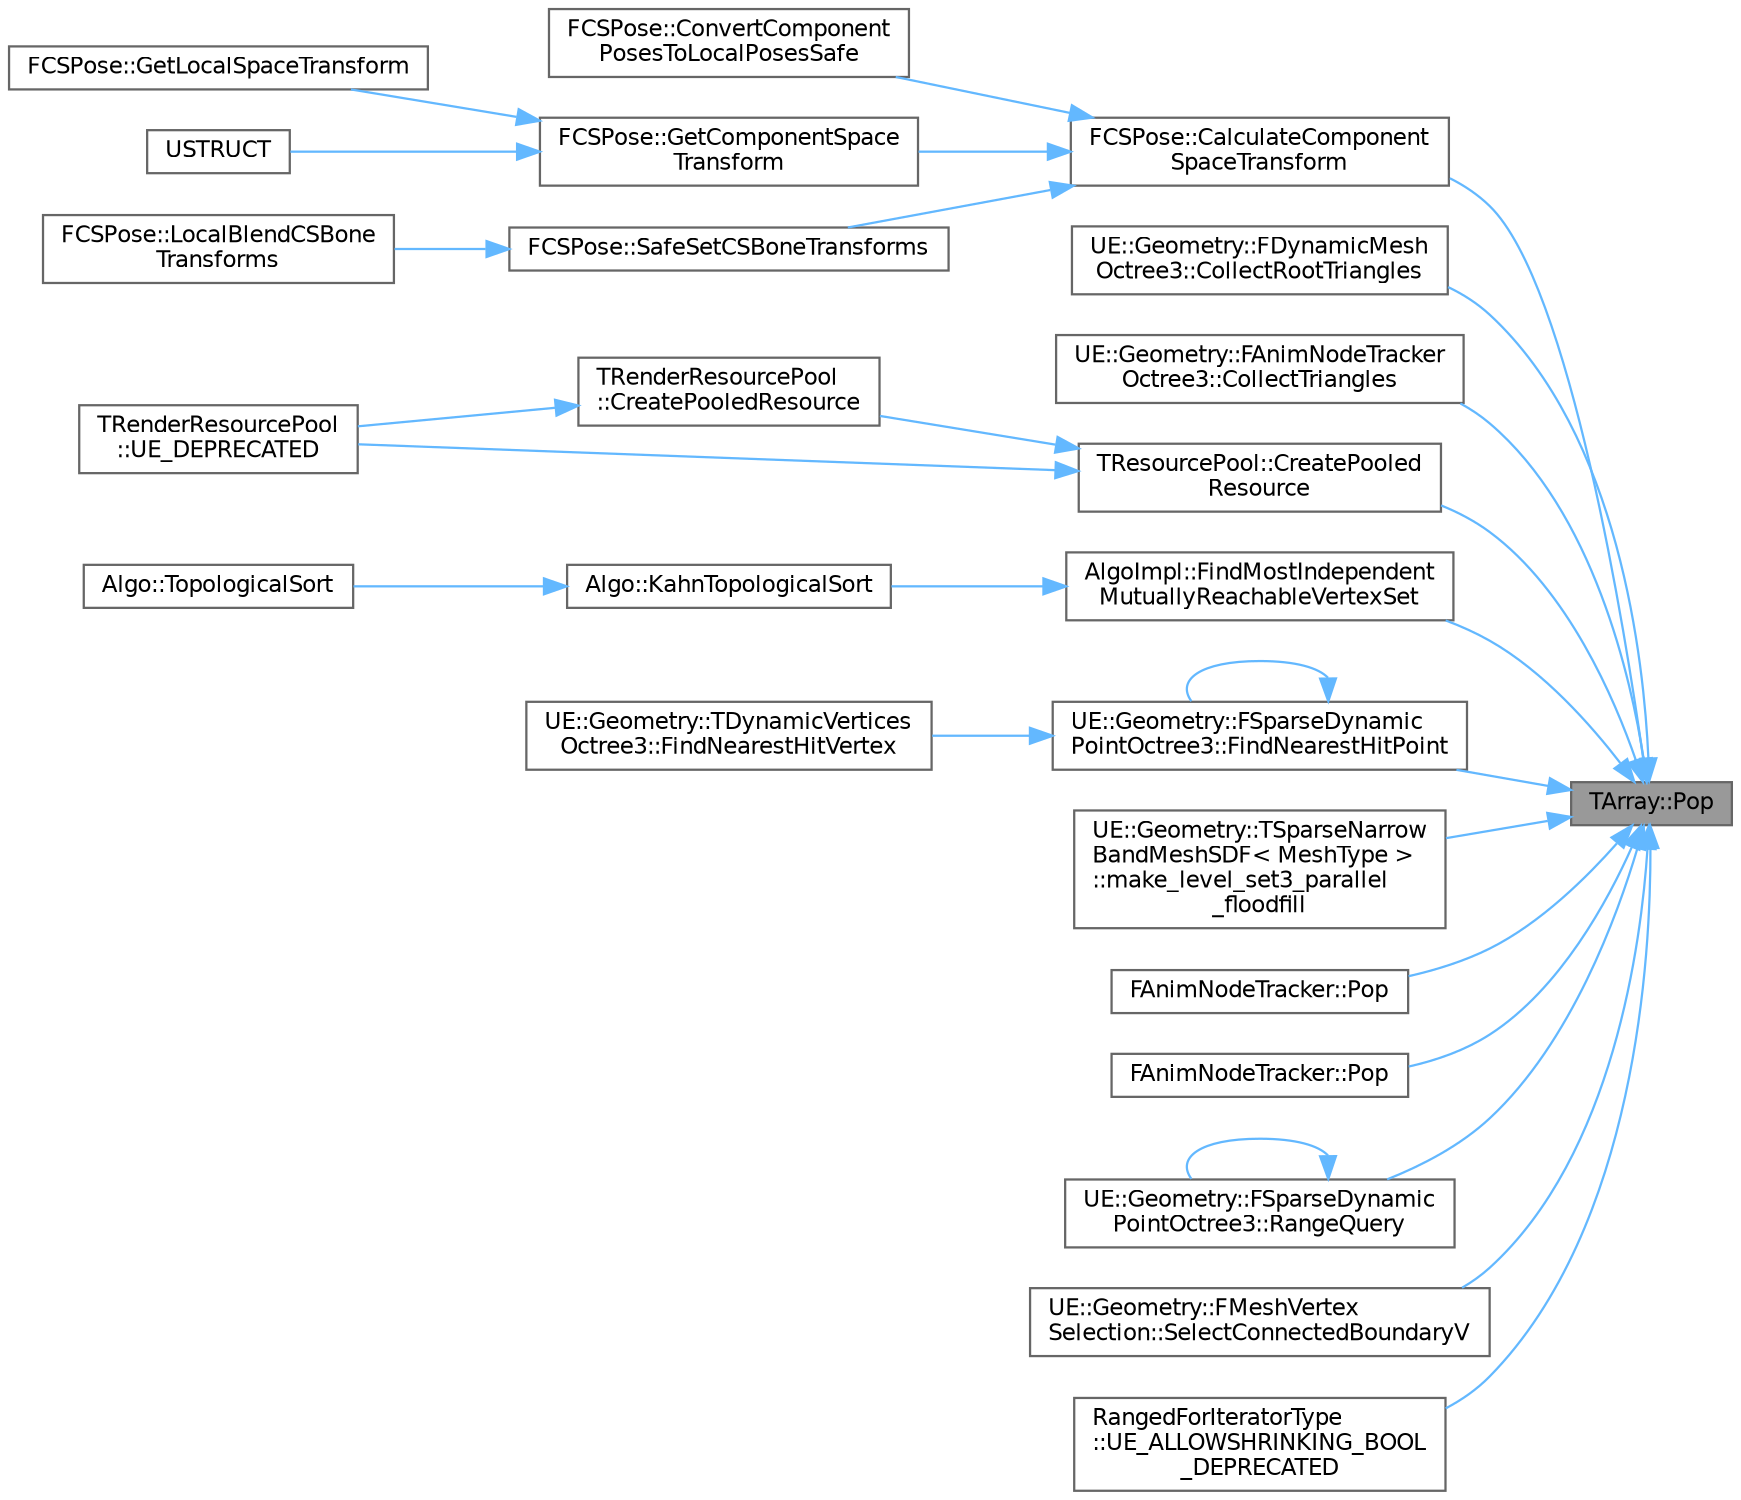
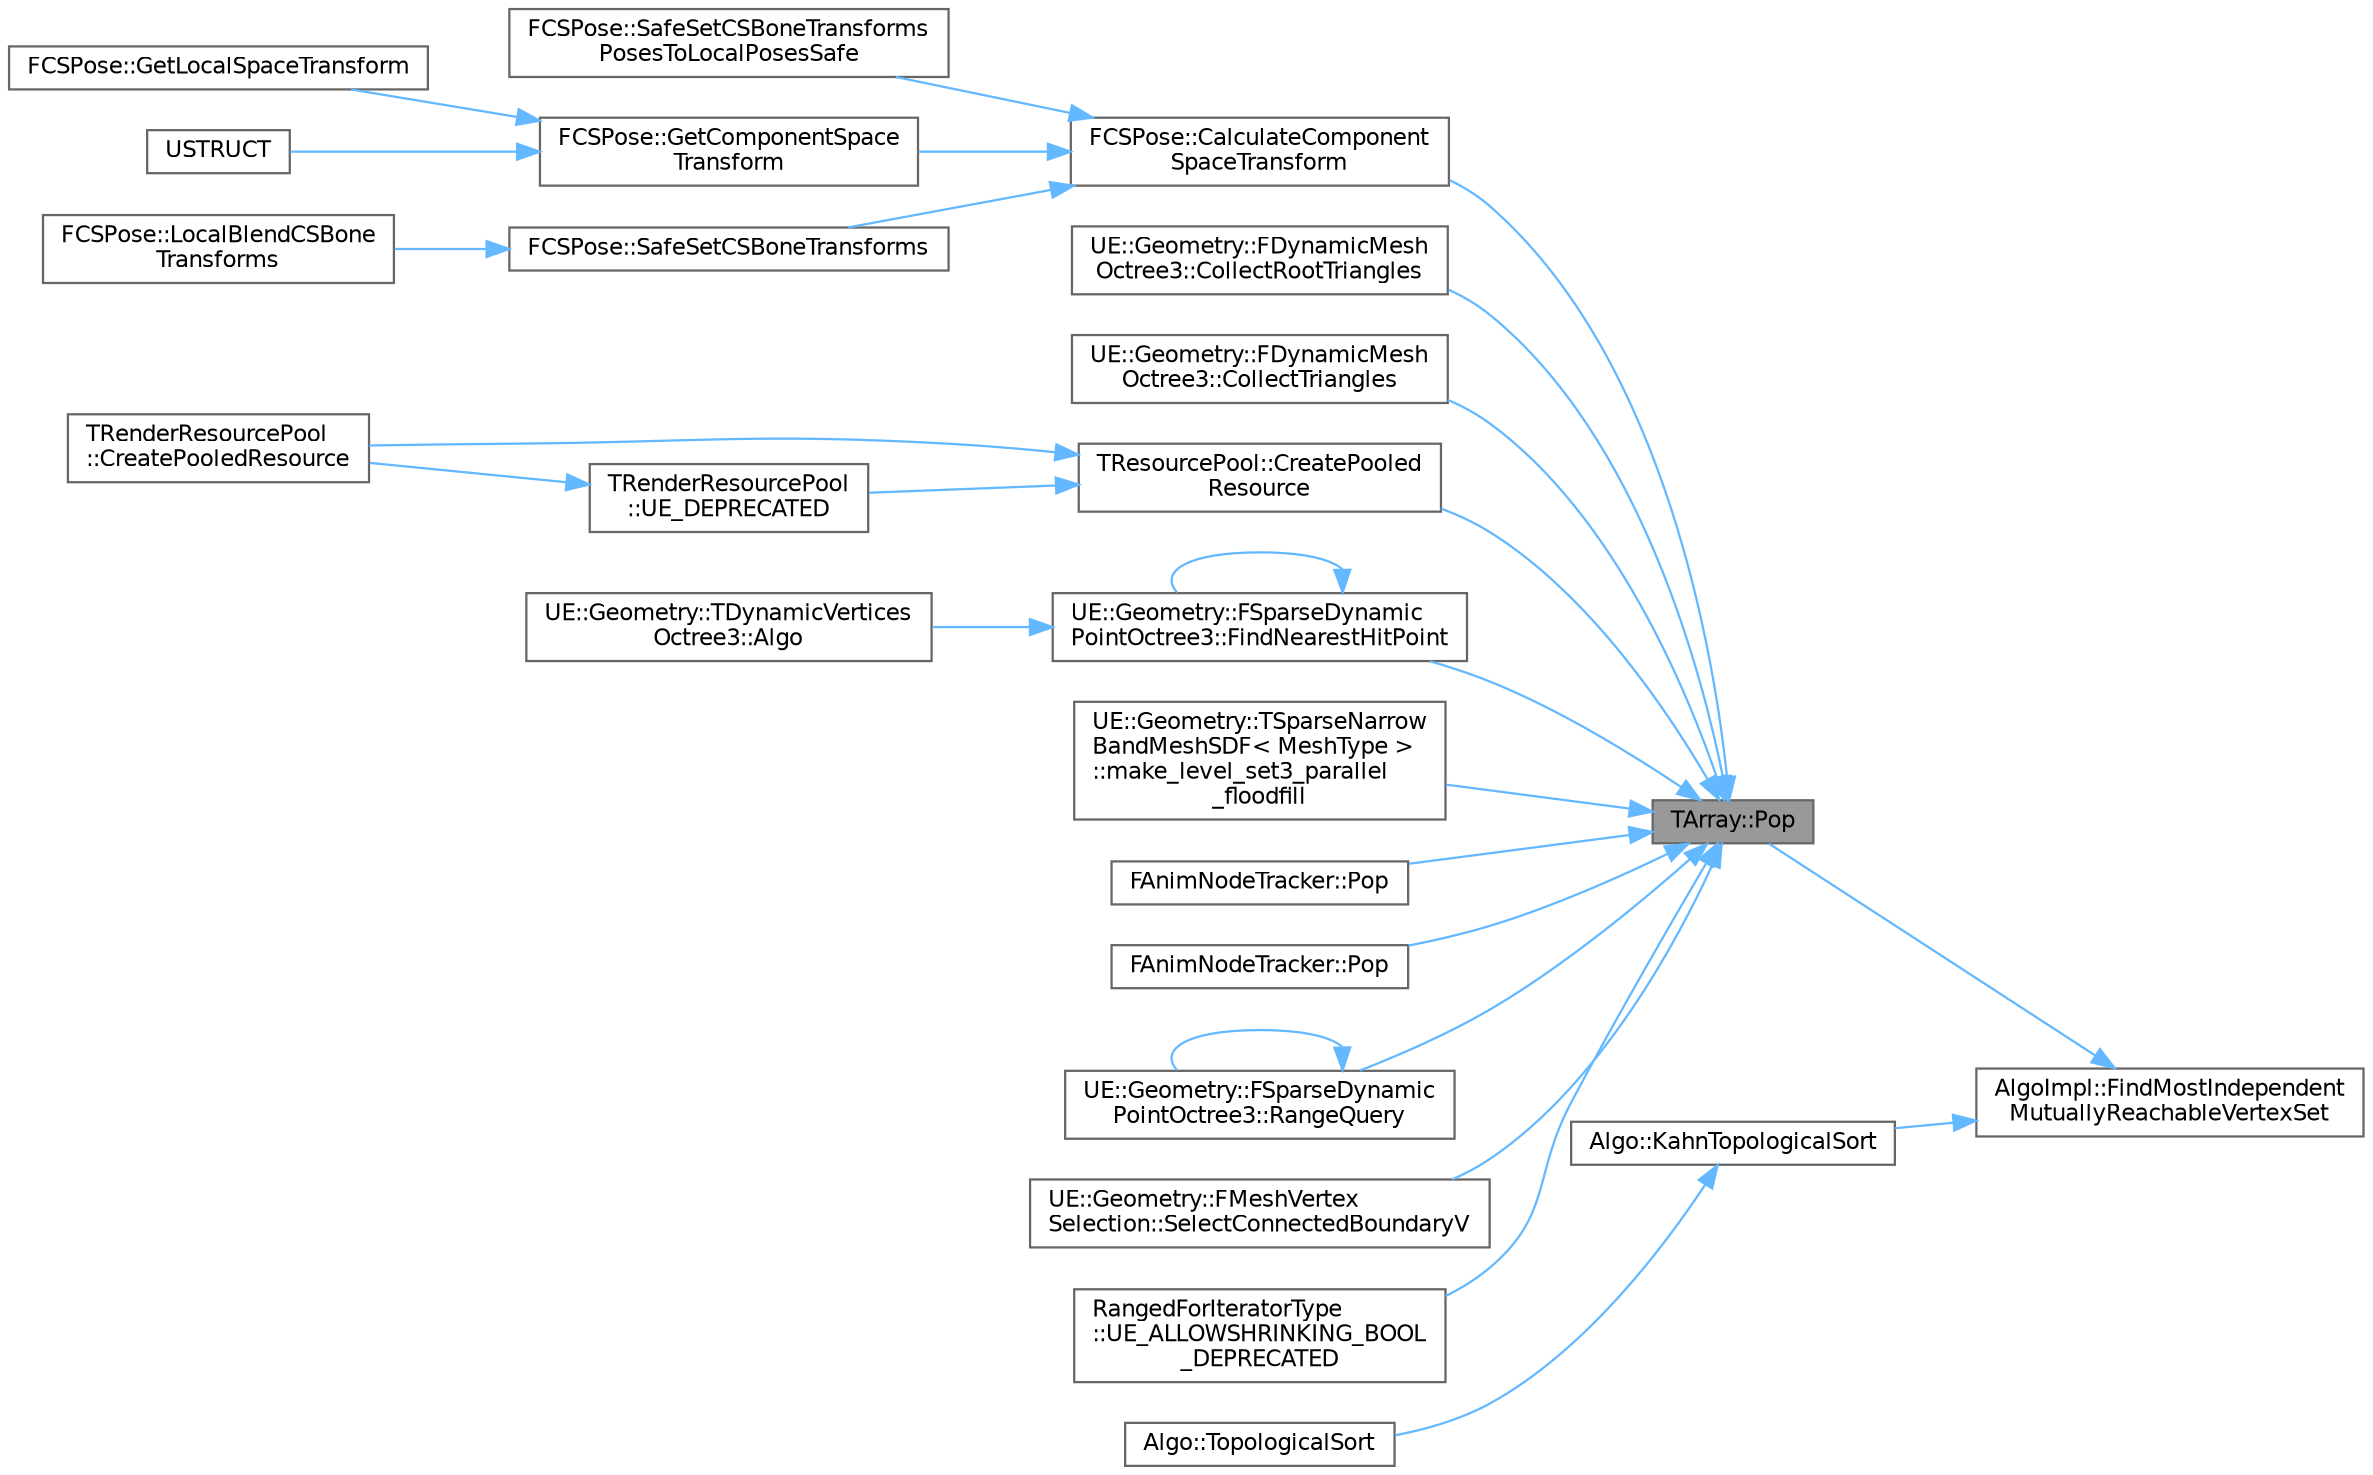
node "FCSPose::ConvertComponent PosesToLocalPosesSafe": label "FCSPose::ConvertComponent PosesToLocalPosesSafe" -> "FCSPose::SafeSetCSBoneTransforms PosesToLocalPosesSafe"
node "UE::Geometry::FAnimNodeTracker Octree3::CollectTriangles": label "UE::Geometry::FAnimNodeTracker Octree3::CollectTriangles" -> "UE::Geometry::FDynamicMesh Octree3::CollectTriangles"
edge "TRenderResourcePool ::UE_DEPRECATED" -> "TRenderResourcePool ::CreatePooledResource": reversed
edge "AlgoImpl::FindMostIndependent MutuallyReachableVertexSet" -> "TArray::Pop": reversed
node "UE::Geometry::TDynamicVertices Octree3::FindNearestHitVertex": label "UE::Geometry::TDynamicVertices Octree3::FindNearestHitVertex" -> "UE::Geometry::TDynamicVertices Octree3::Algo"
